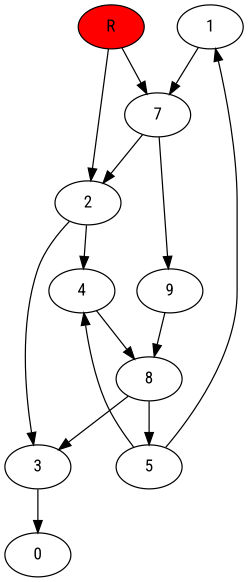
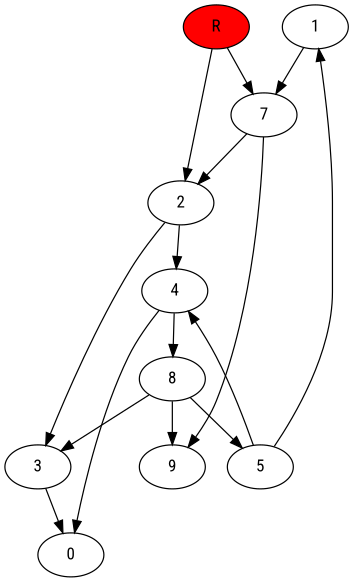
edge "9" -> "8": reversed
edge "4" -> "0": added
